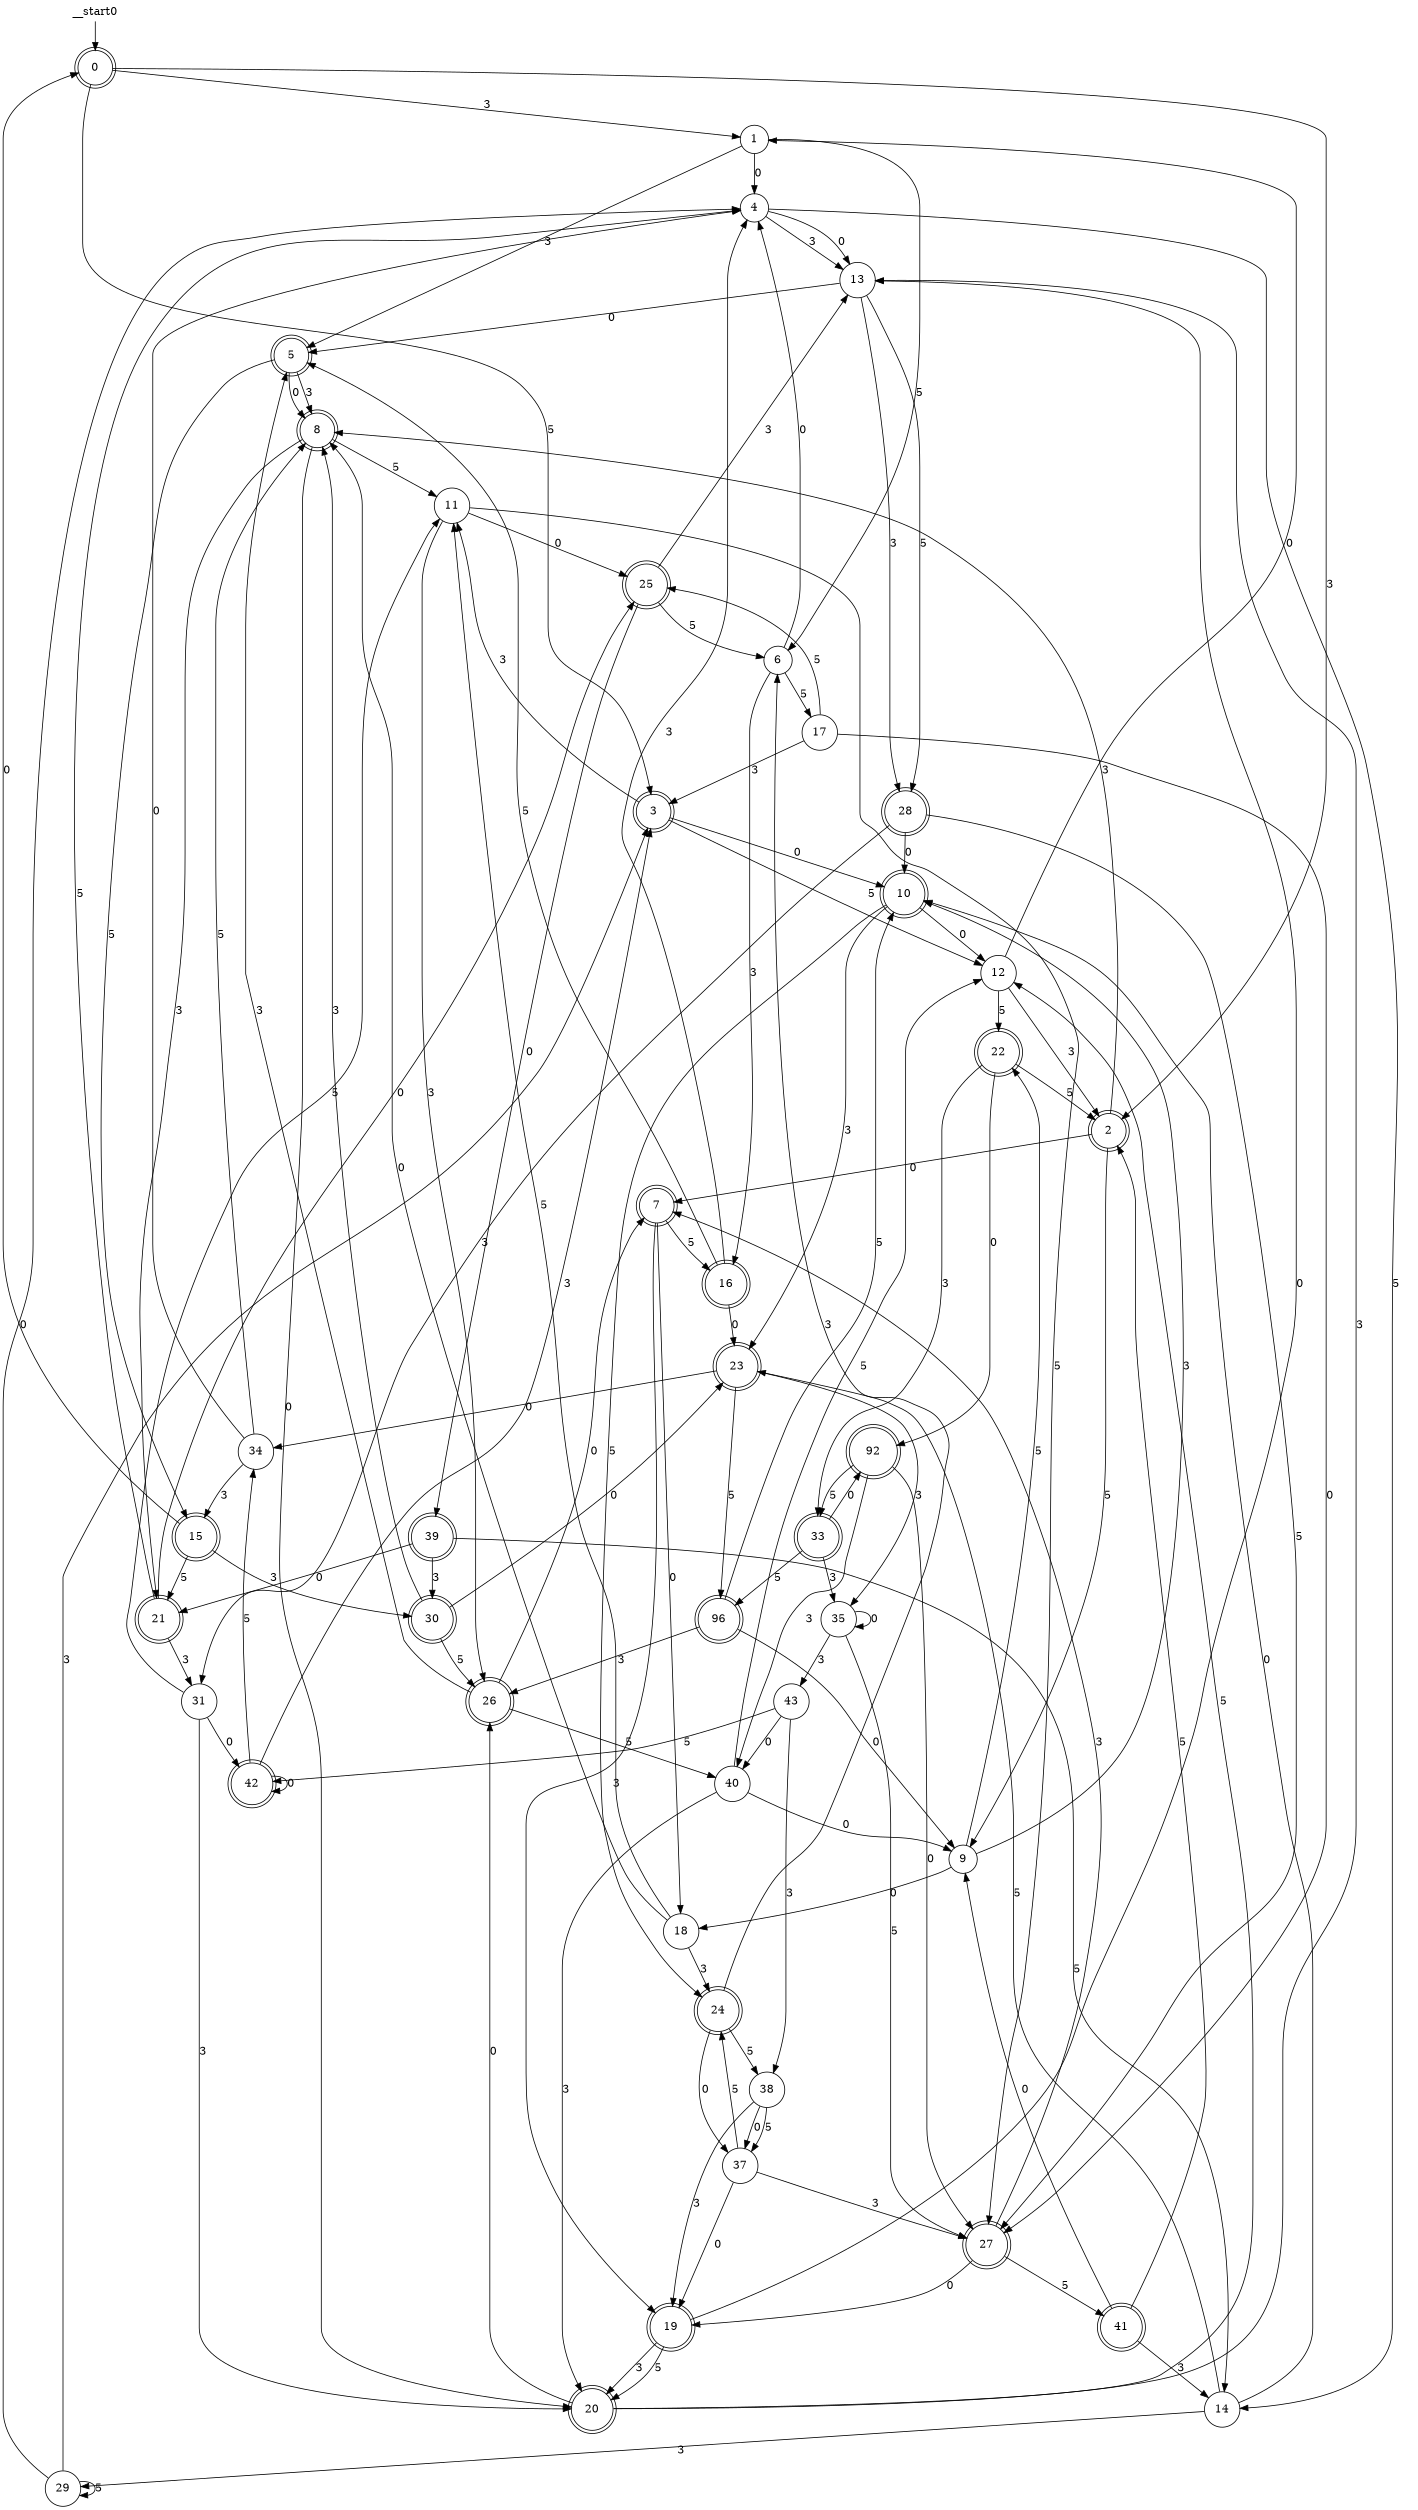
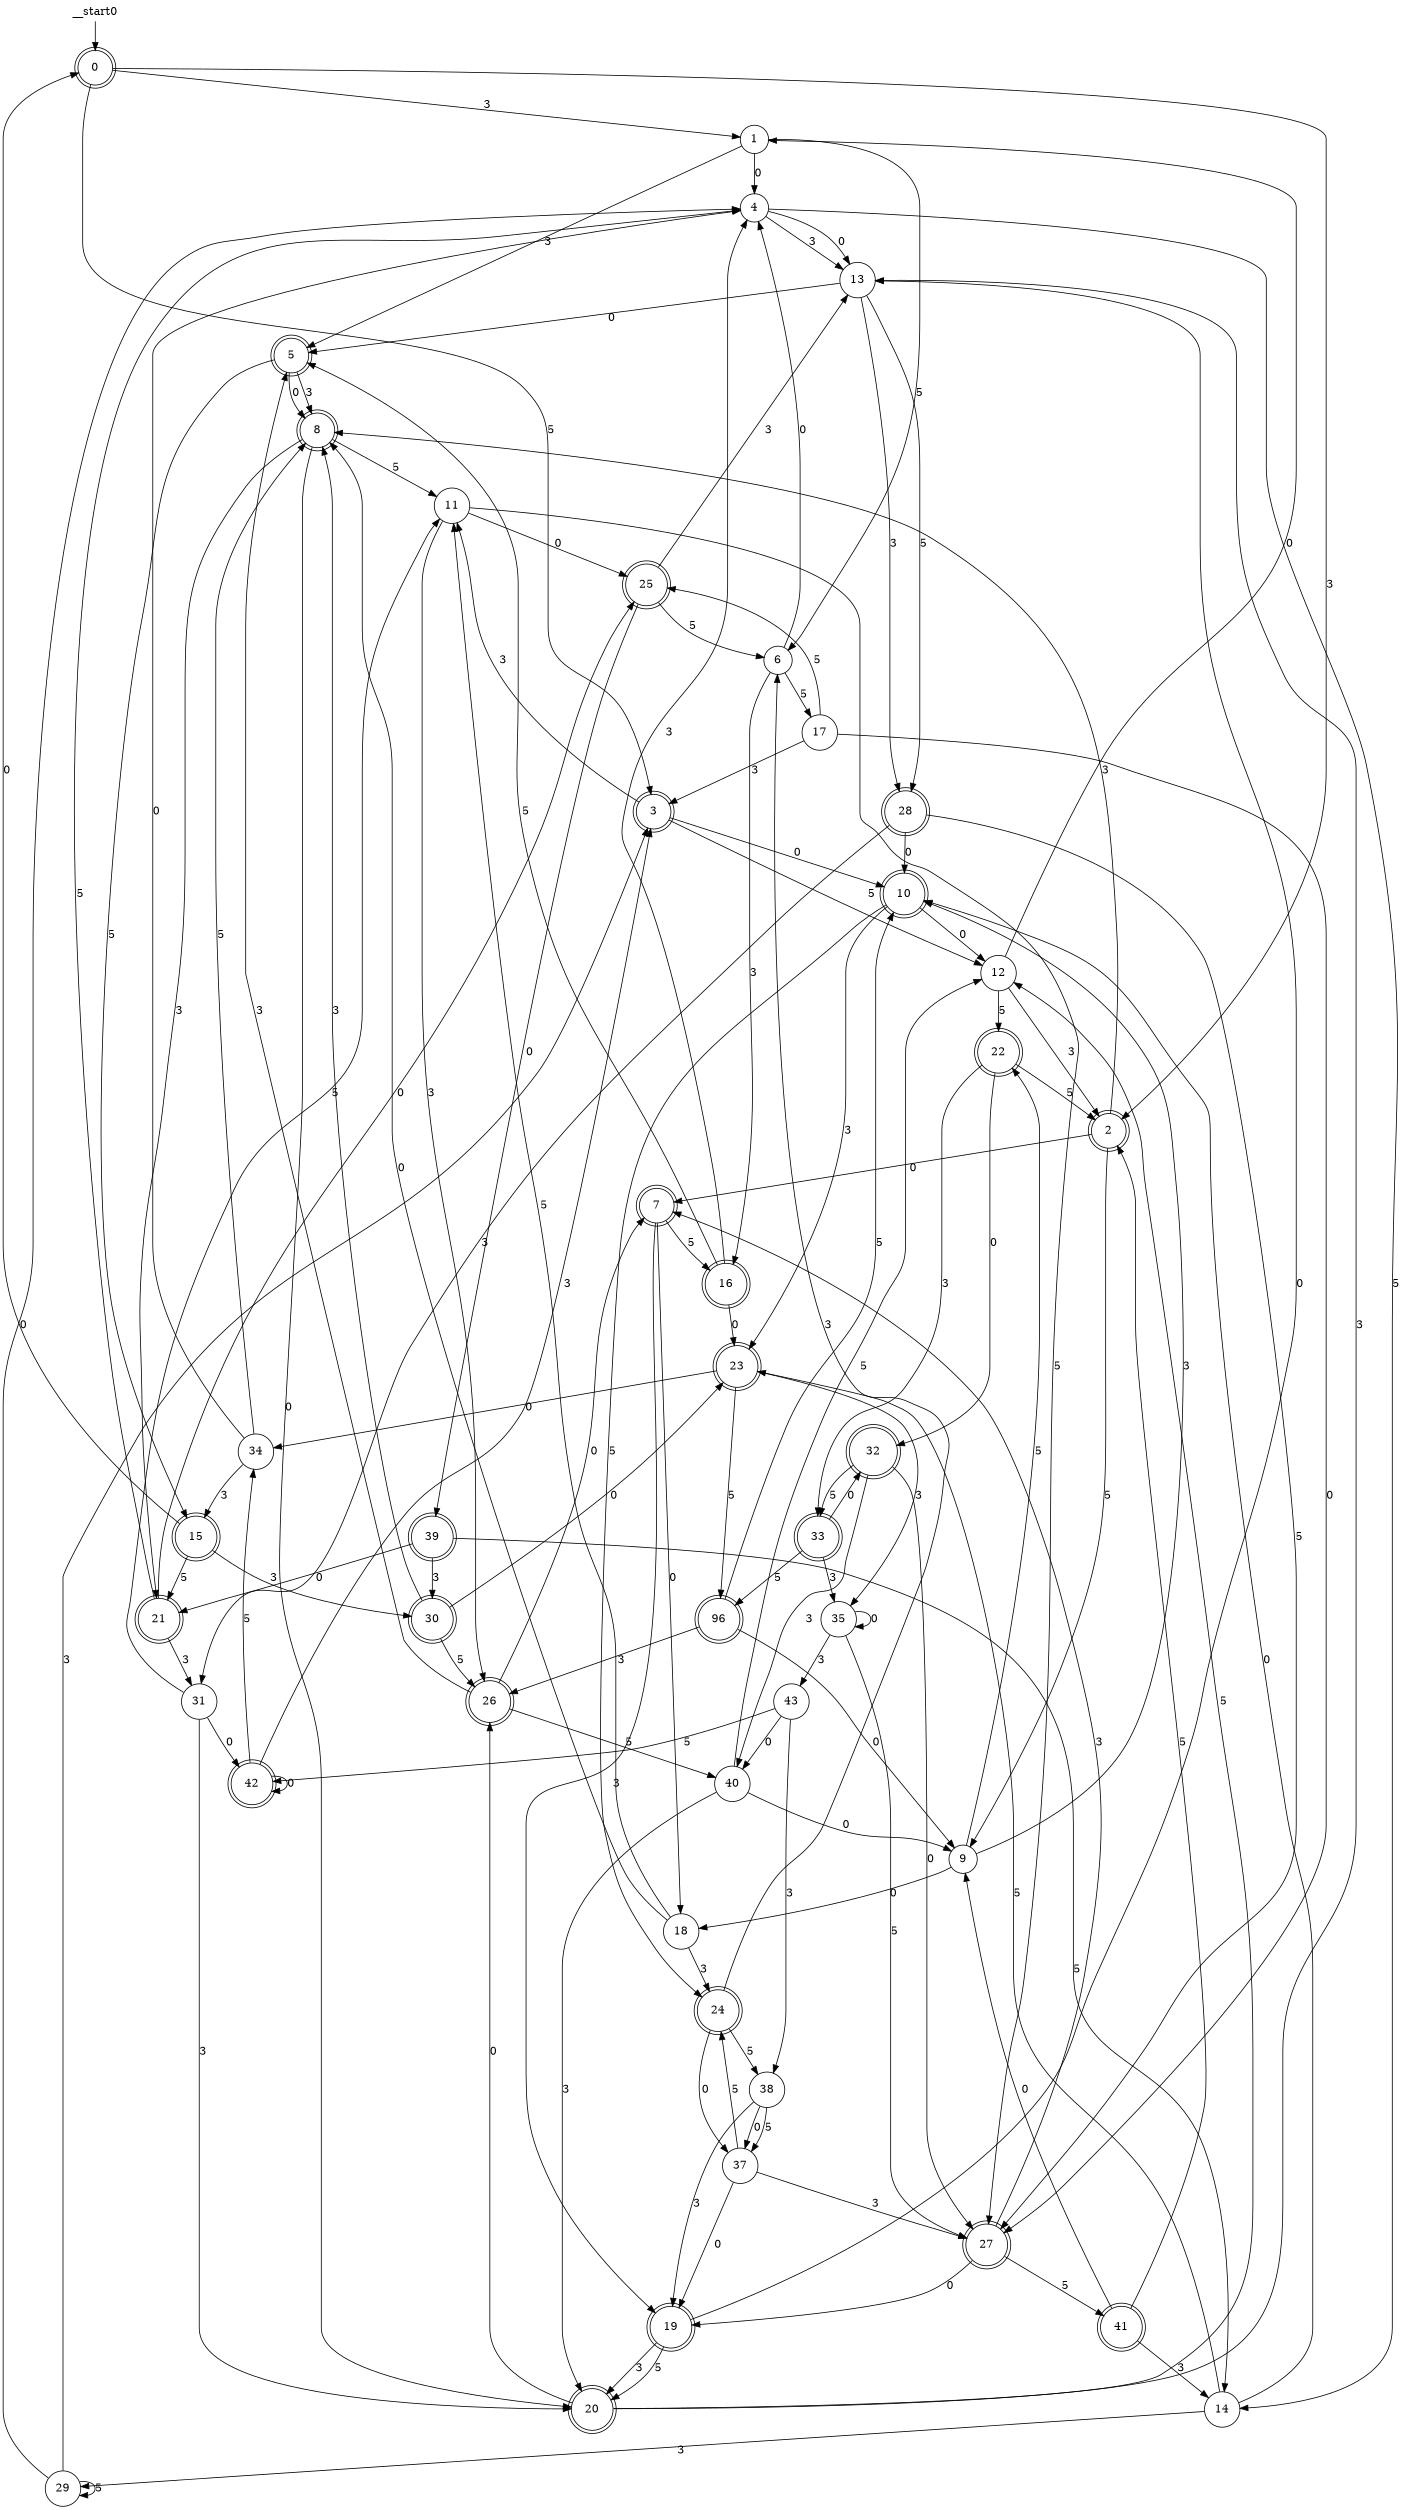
node "92": label "92" -> "32"
